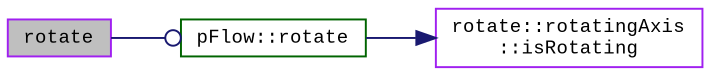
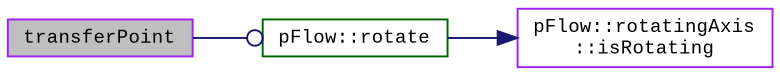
node "rotate": label "rotate" -> "transferPoint"
node "rotate::rotatingAxis ::isRotating": label "rotate::rotatingAxis ::isRotating" -> "pFlow::rotatingAxis ::isRotating"
